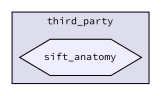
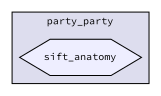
cluster "third_party": label "third_party" -> "party_party"
